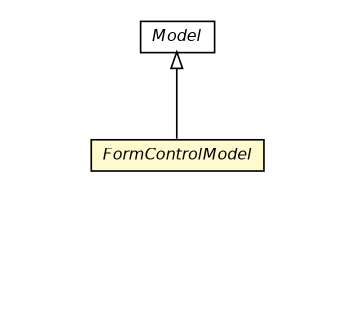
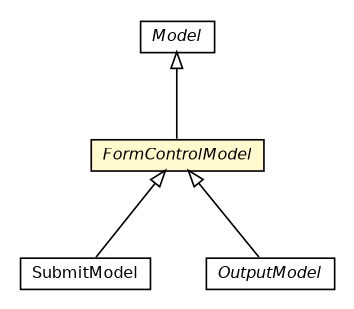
node "SubmitModel": added
node "OutputModel": added
